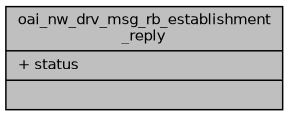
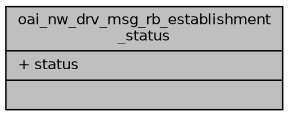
node "oai_nw_drv_msg_rb_establishment": text "_reply" -> "_status"
